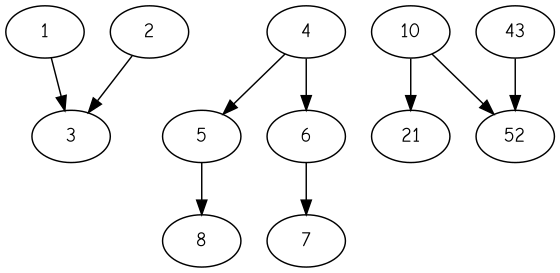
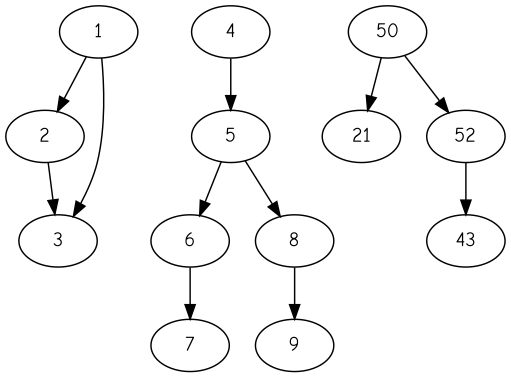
node "10": label "10" -> "50"
edge "4" -> "6": now "5" -> "6"
edge "43" -> "52": reversed
edge "1" -> "2": added
node "9": added
